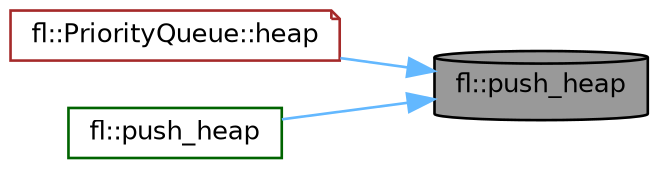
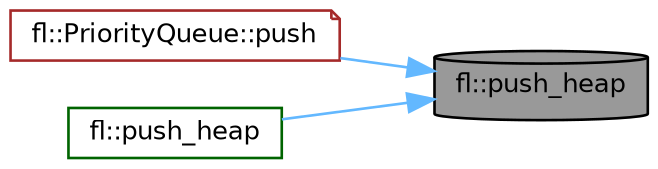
node "fl::PriorityQueue::heap": label "fl::PriorityQueue::heap" -> "fl::PriorityQueue::push"
